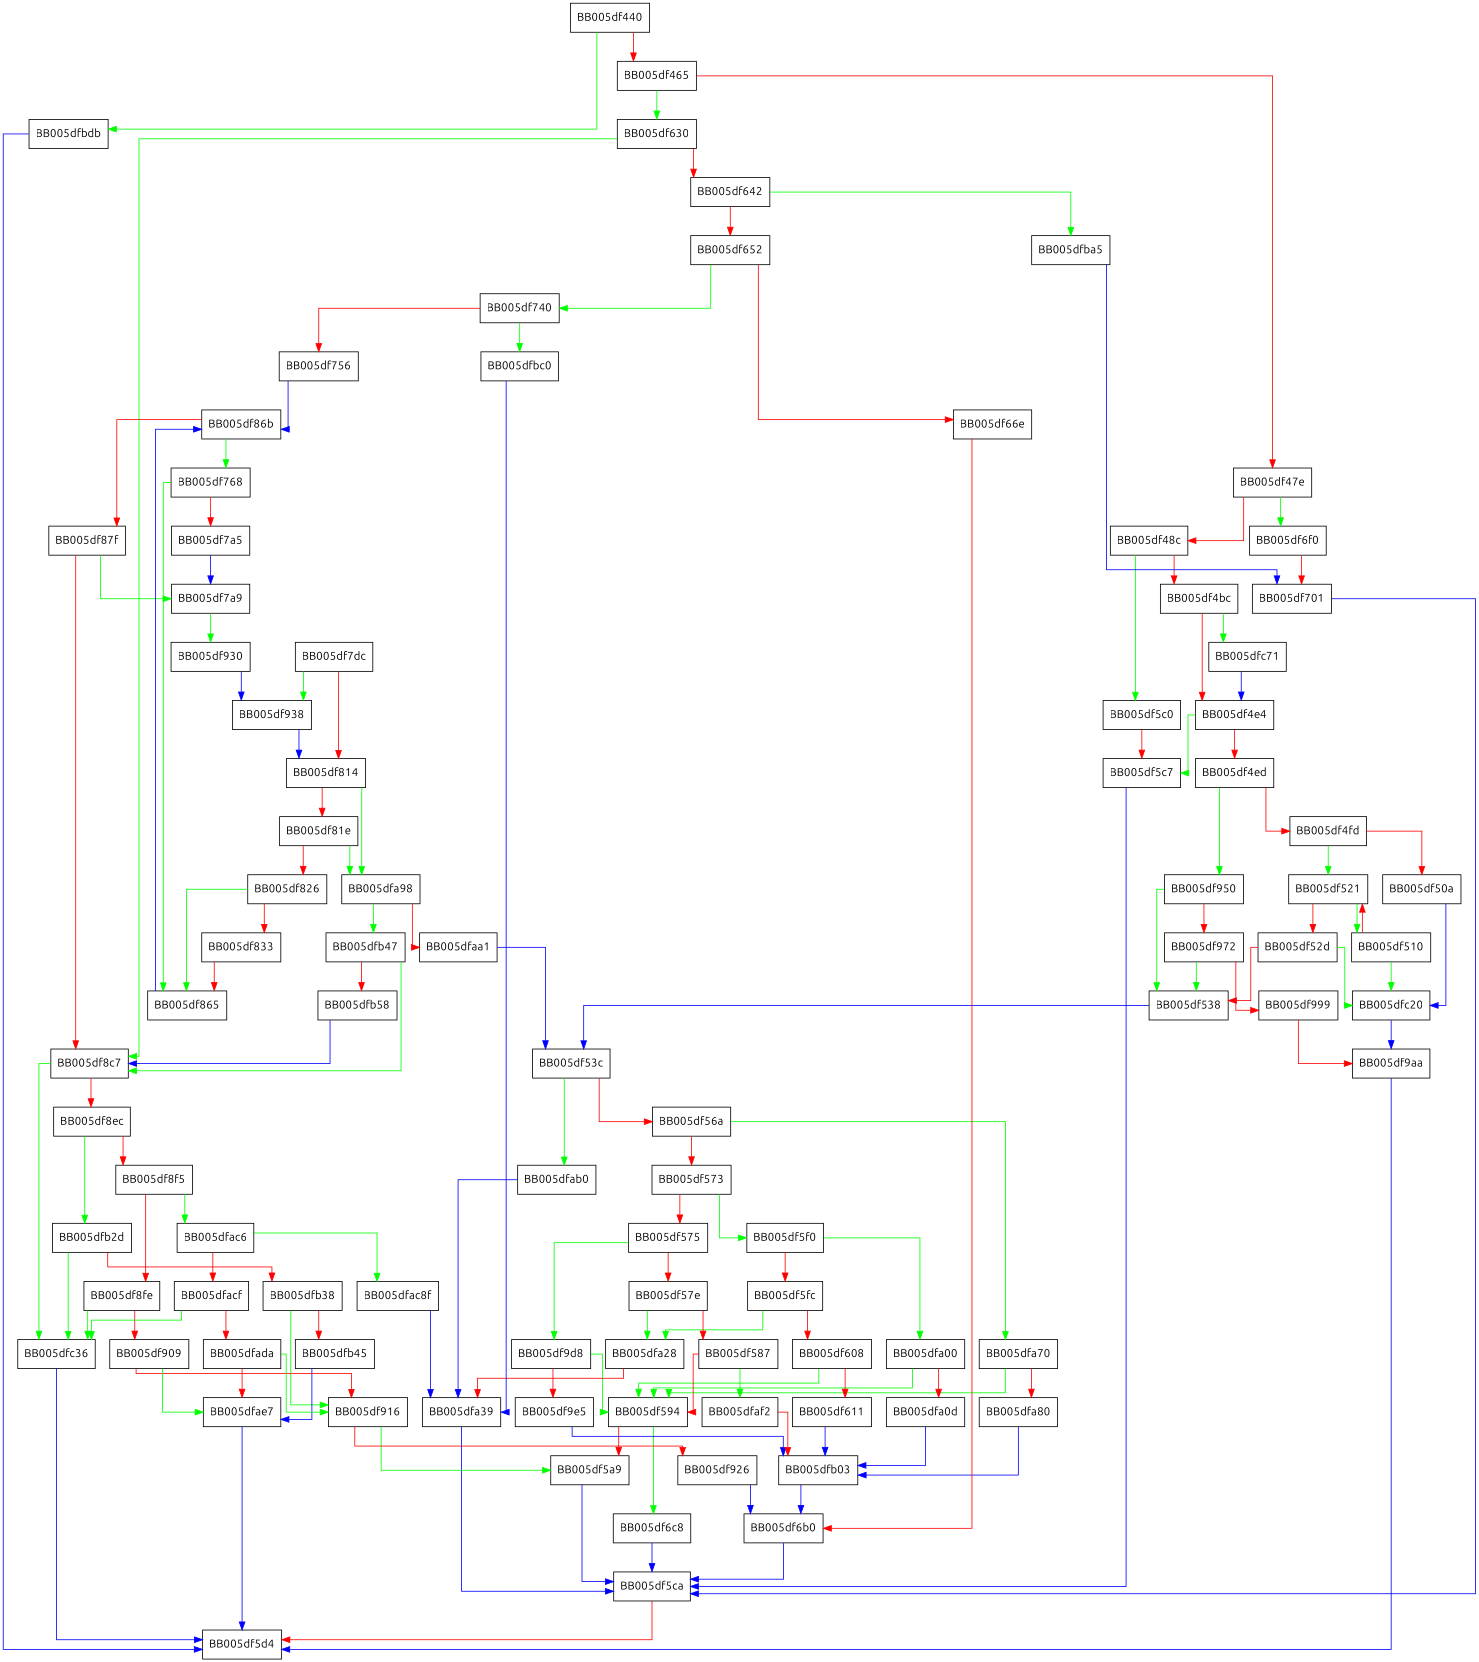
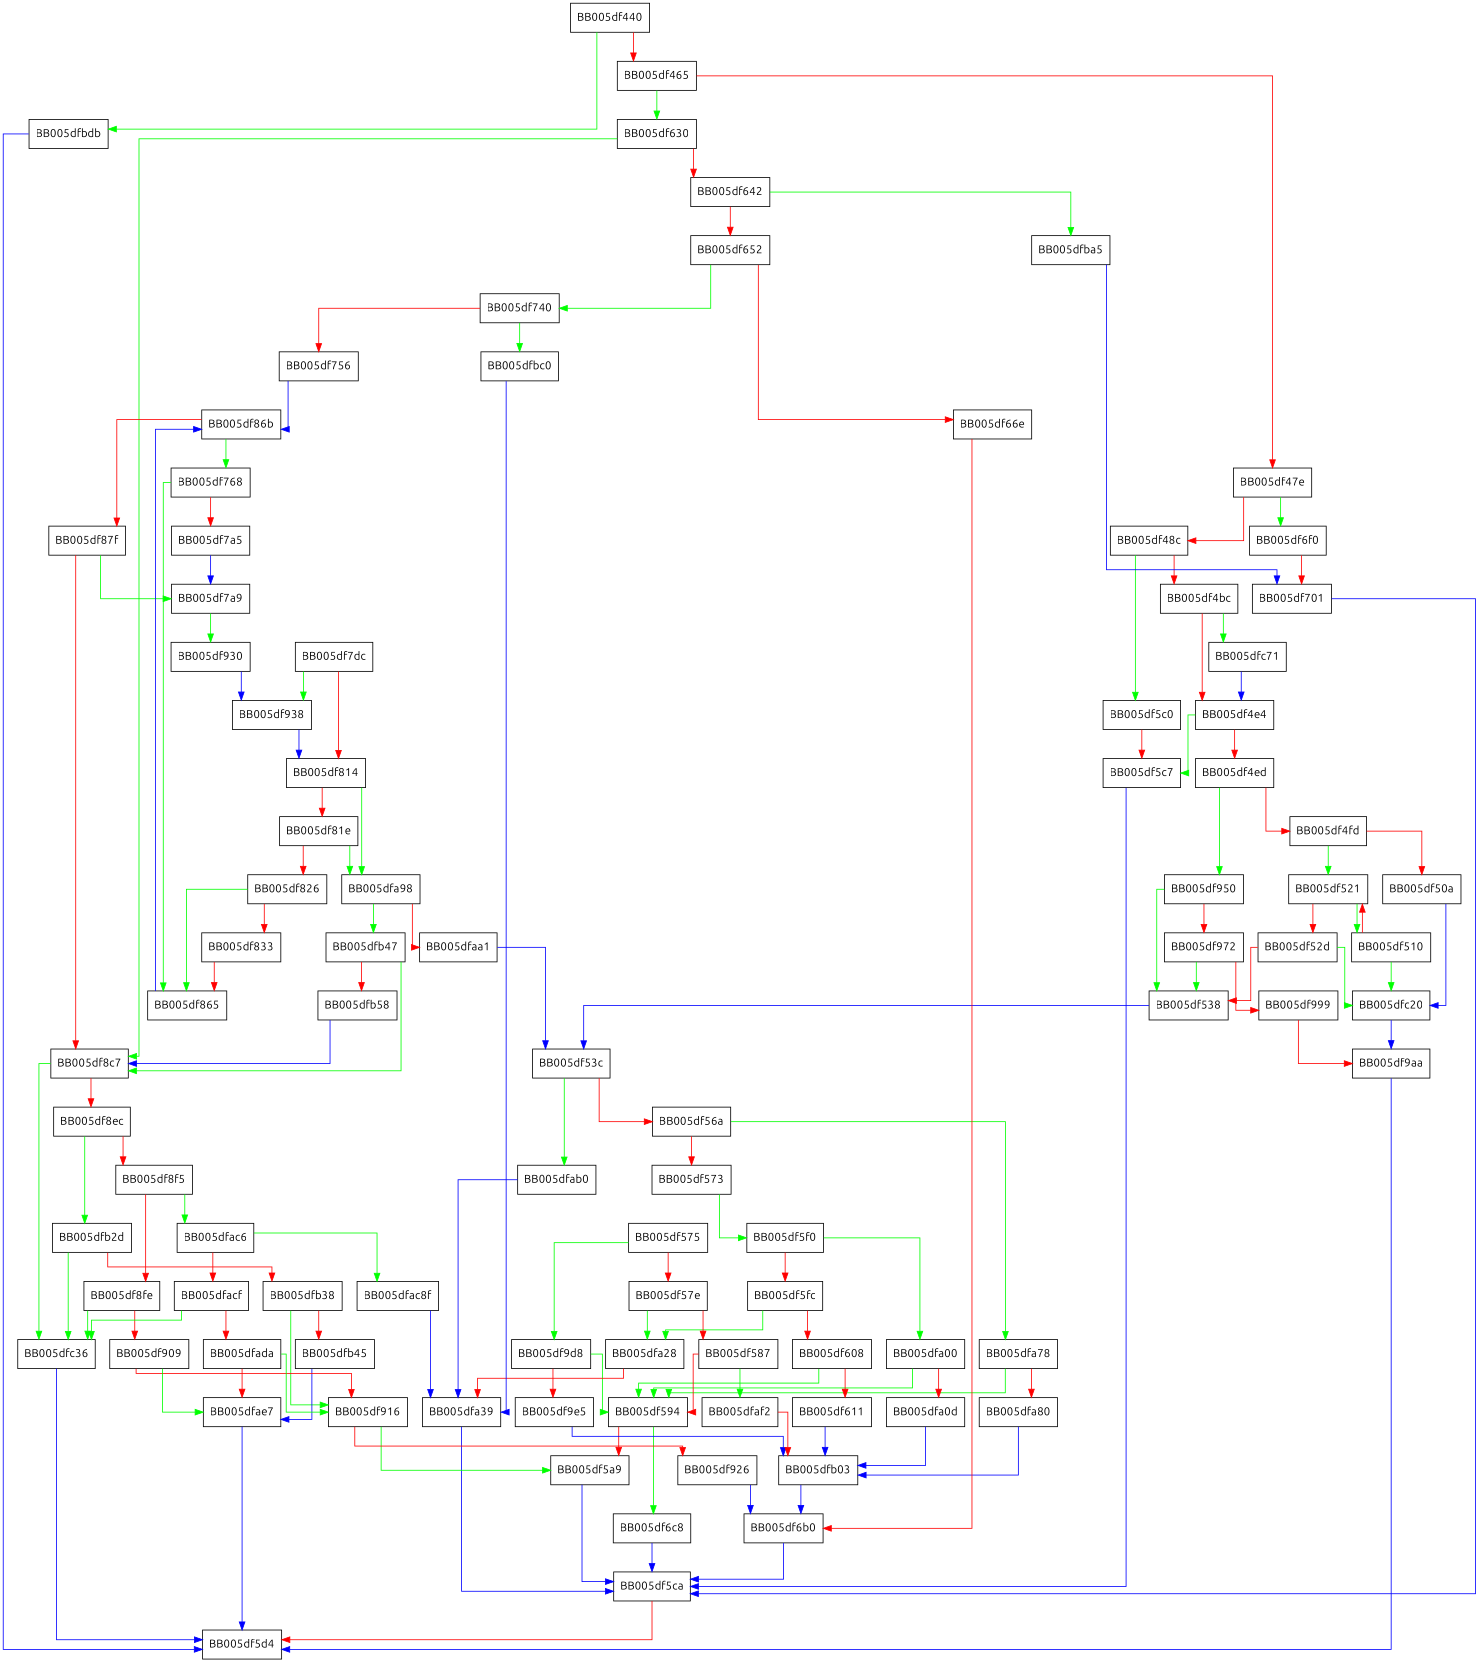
edge "BB005df573" -> "BB005df575": removed
node "BB005dfa70": label "BB005dfa70" -> "BB005dfa78"
